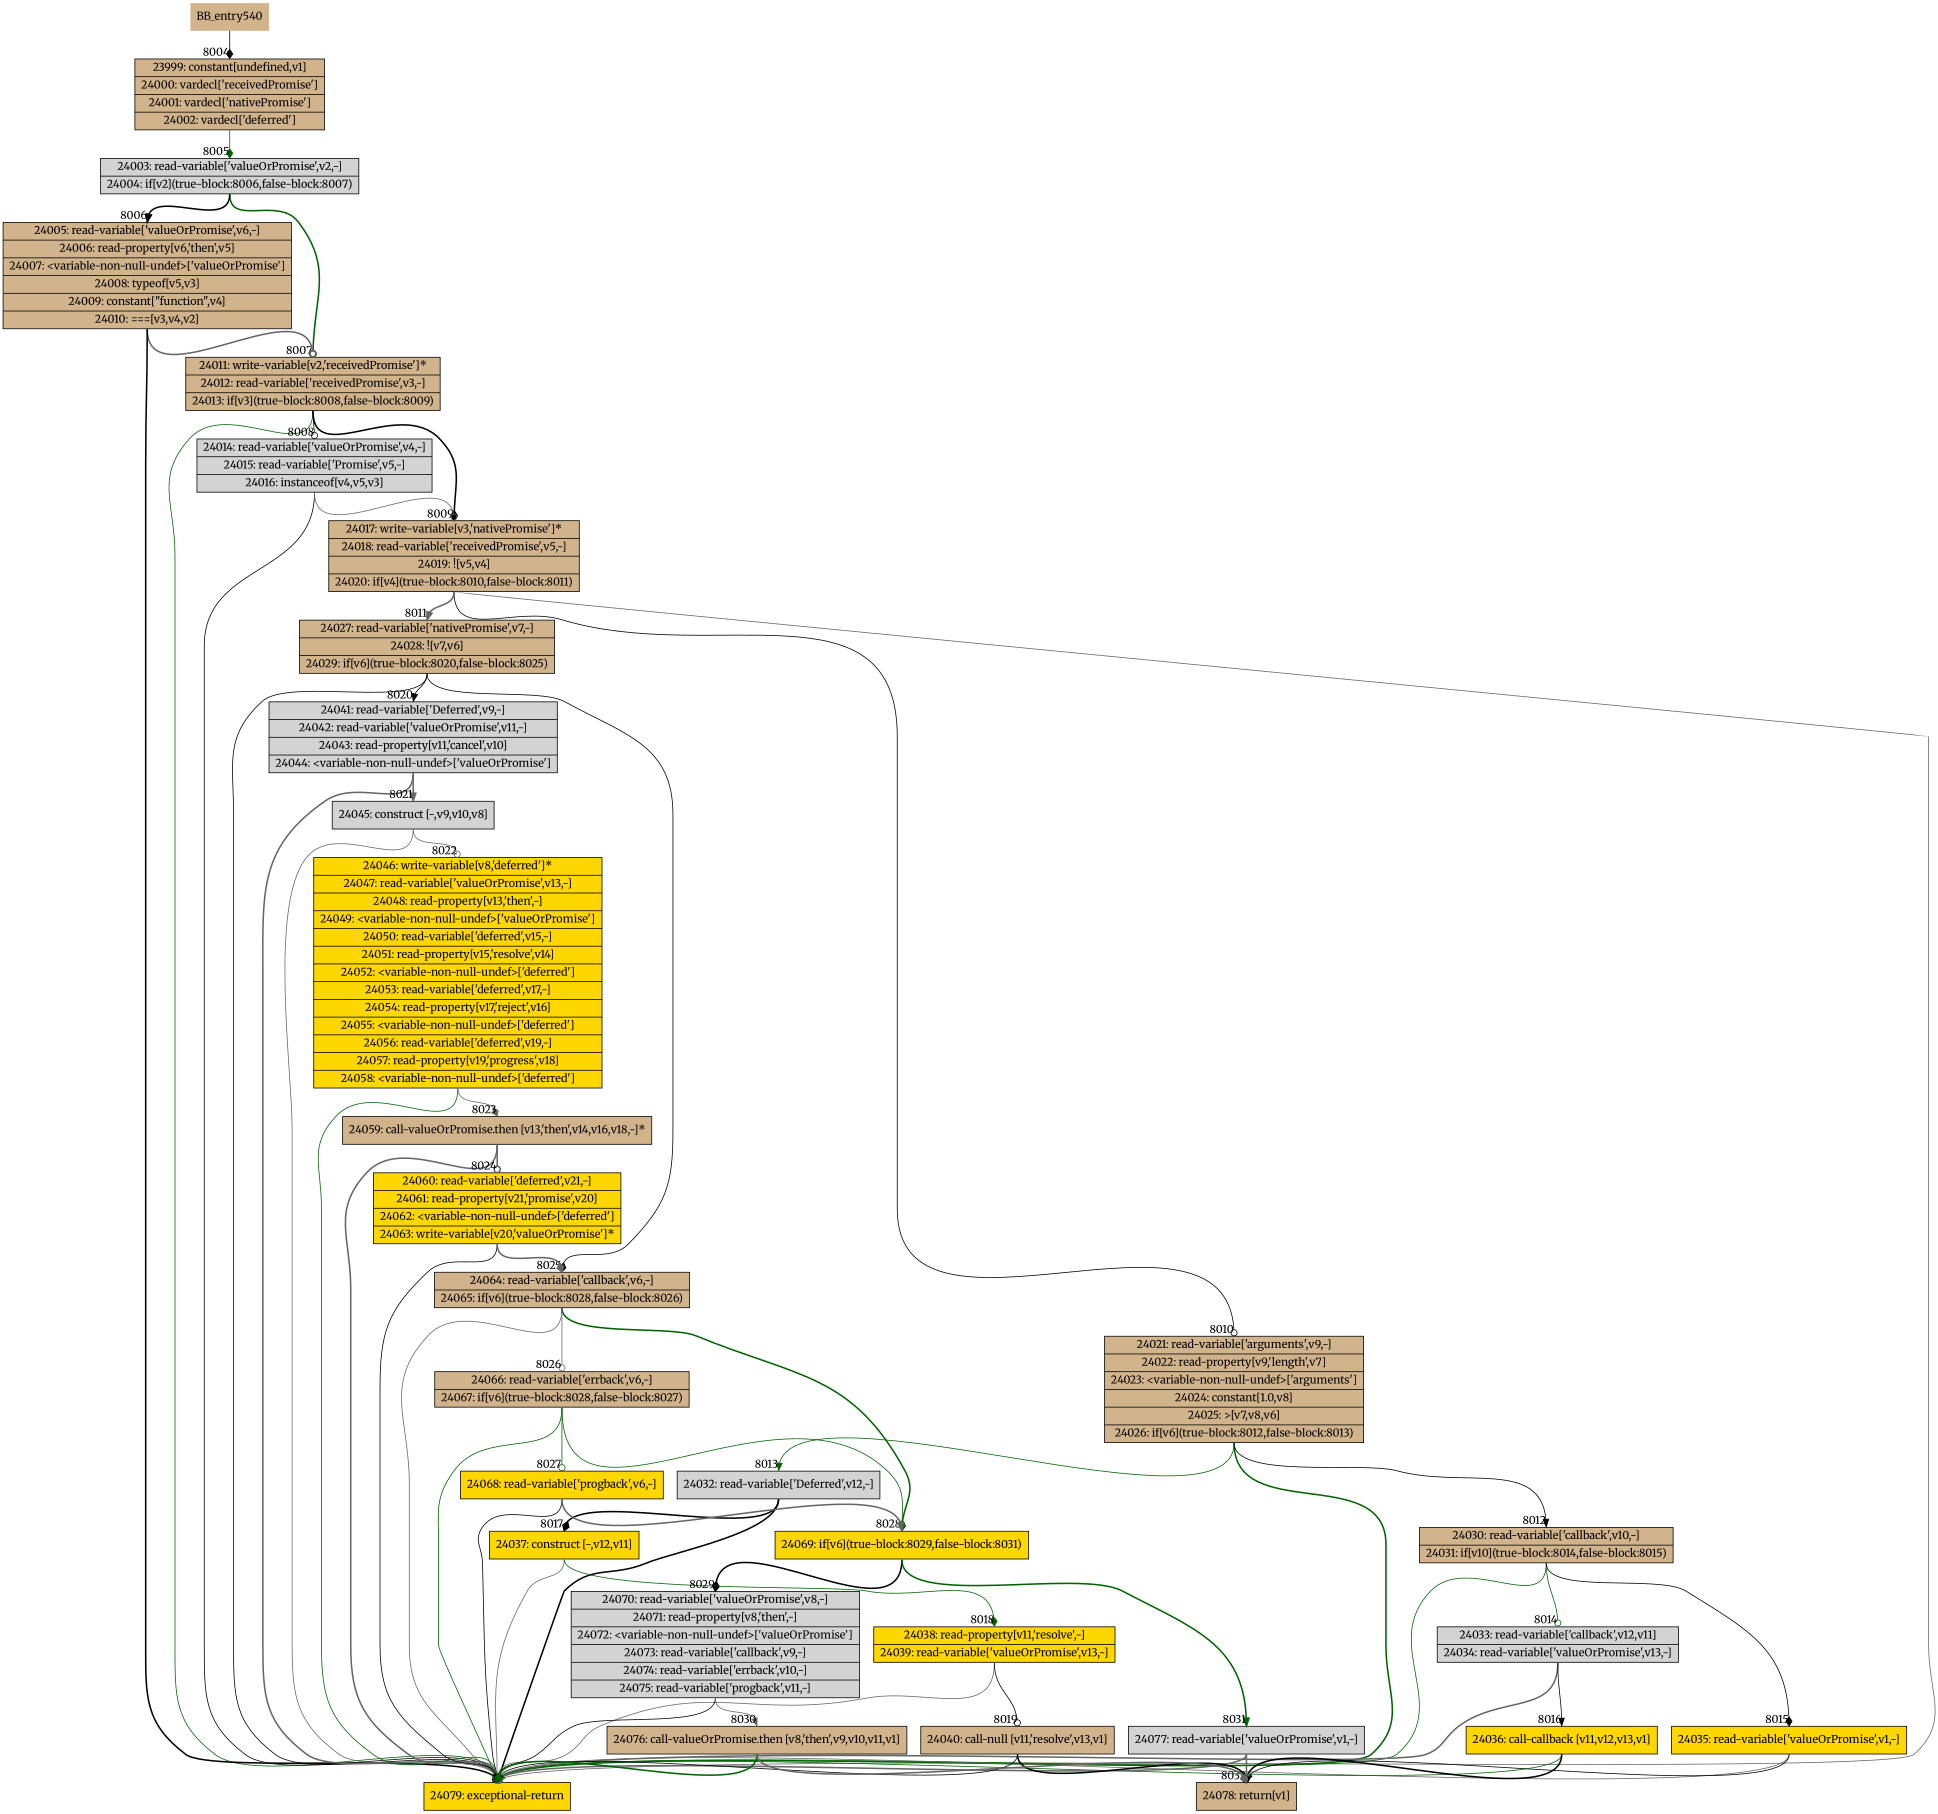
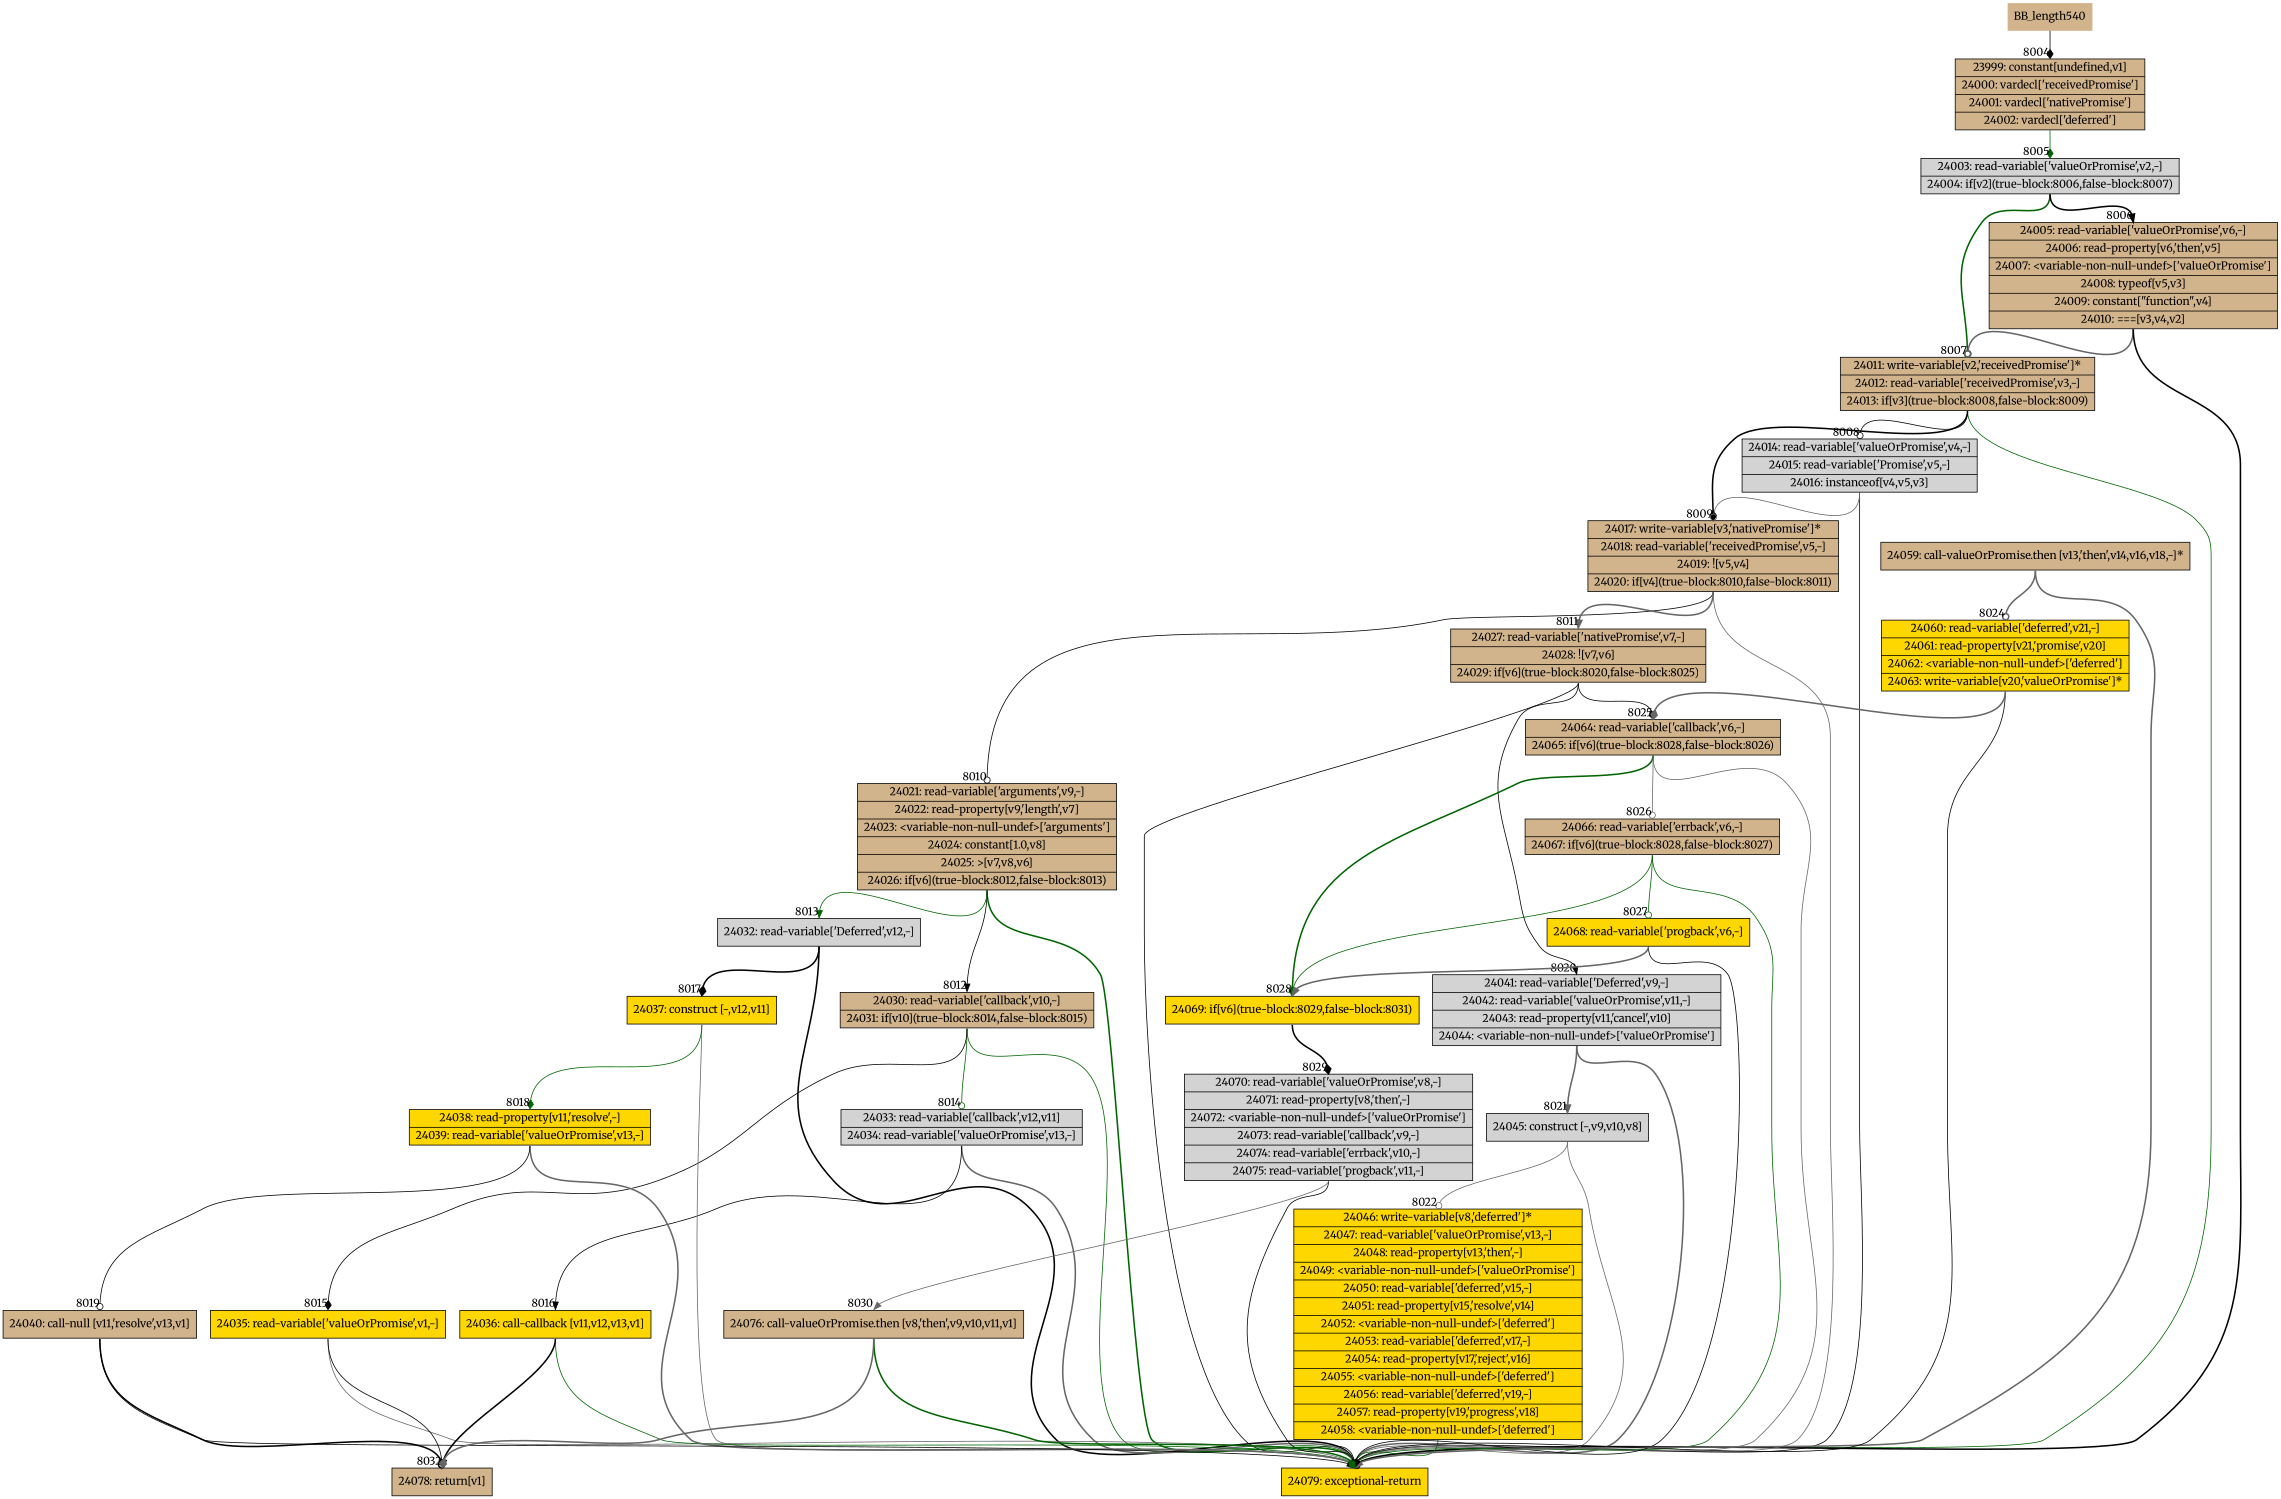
node "BB_entry540": label "BB_entry540" -> "BB_length540"
edge "24046: write-variable[v8,'deferred']*" -> "24059: call-valueOrPromise.then [v13,'then',v14,v16,v18,-]*": removed
edge "24038: read-property[v11,'resolve',-]" -> "24079: exceptional-return": style solid -> bold
node "24077: read-variable['valueOrPromise',v1,-]": removed
